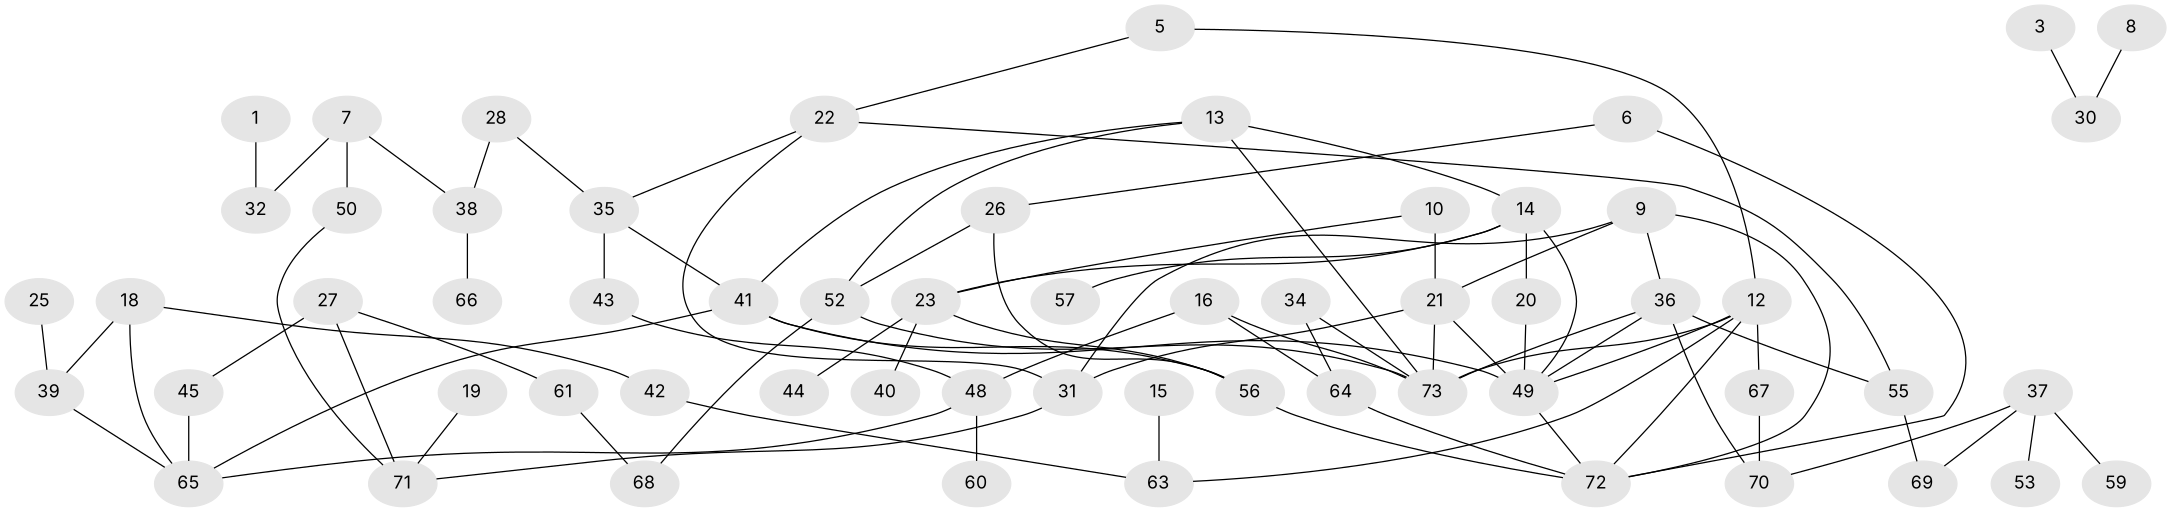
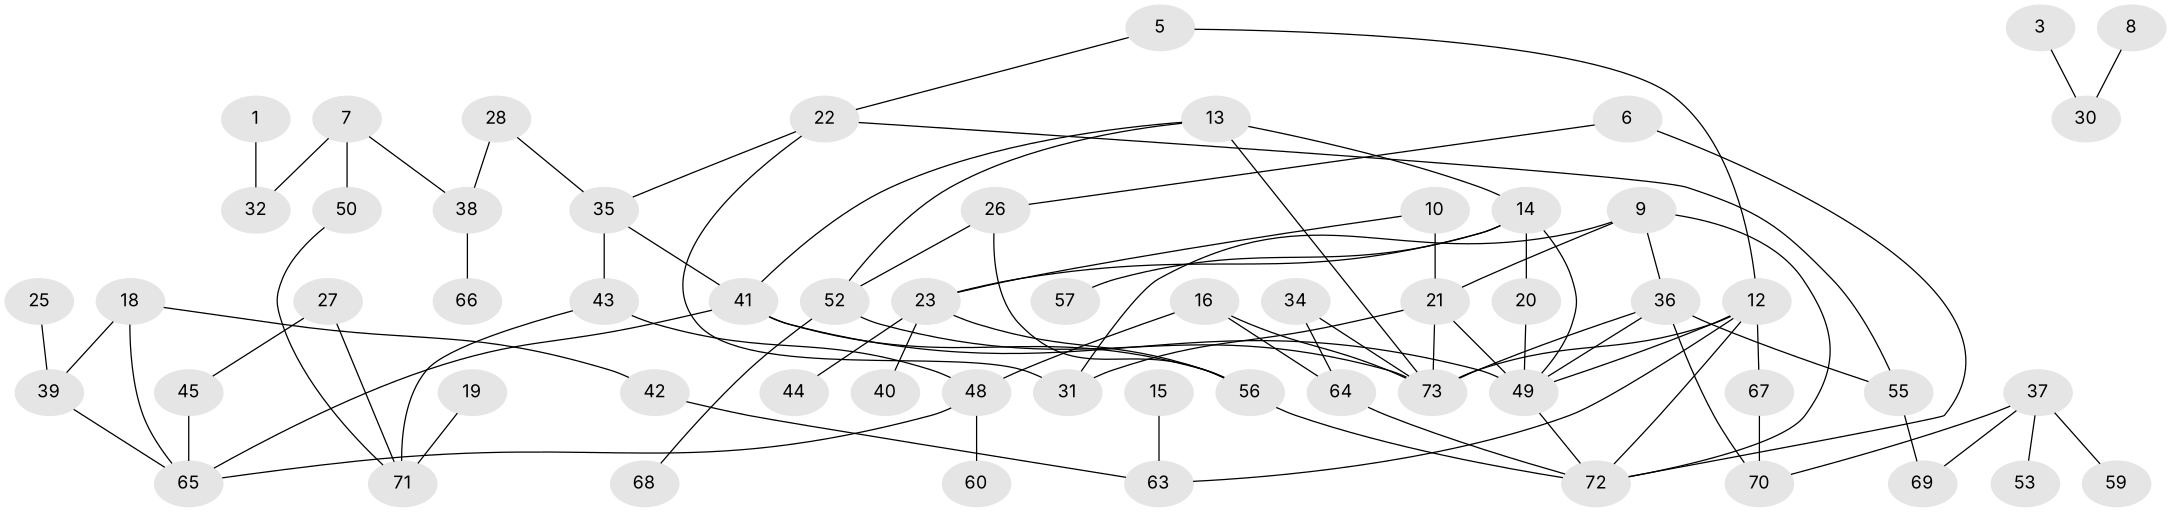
node "61": removed
edge "31" -- "71": now "43" -- "71"
